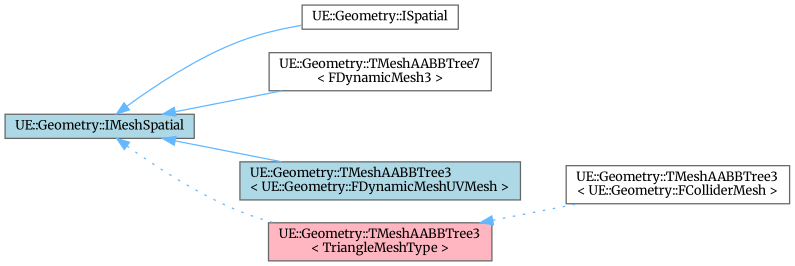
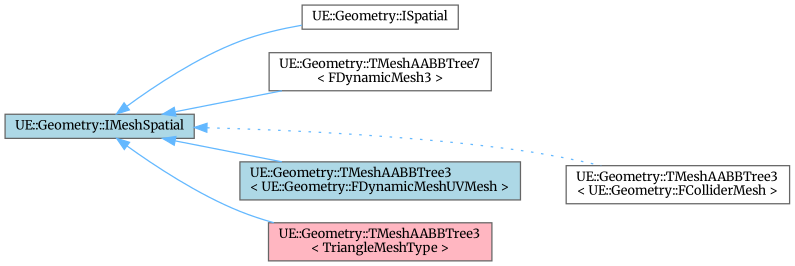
edge "UE::Geometry::TMeshAABBTree3 < TriangleMeshType >" -> "UE::Geometry::IMeshSpatial": style dotted -> solid
edge "UE::Geometry::TMeshAABBTree3 < UE::Geometry::FColliderMesh >" -> "UE::Geometry::TMeshAABBTree3 < TriangleMeshType >": now "UE::Geometry::TMeshAABBTree3 < UE::Geometry::FColliderMesh >" -> "UE::Geometry::IMeshSpatial"
